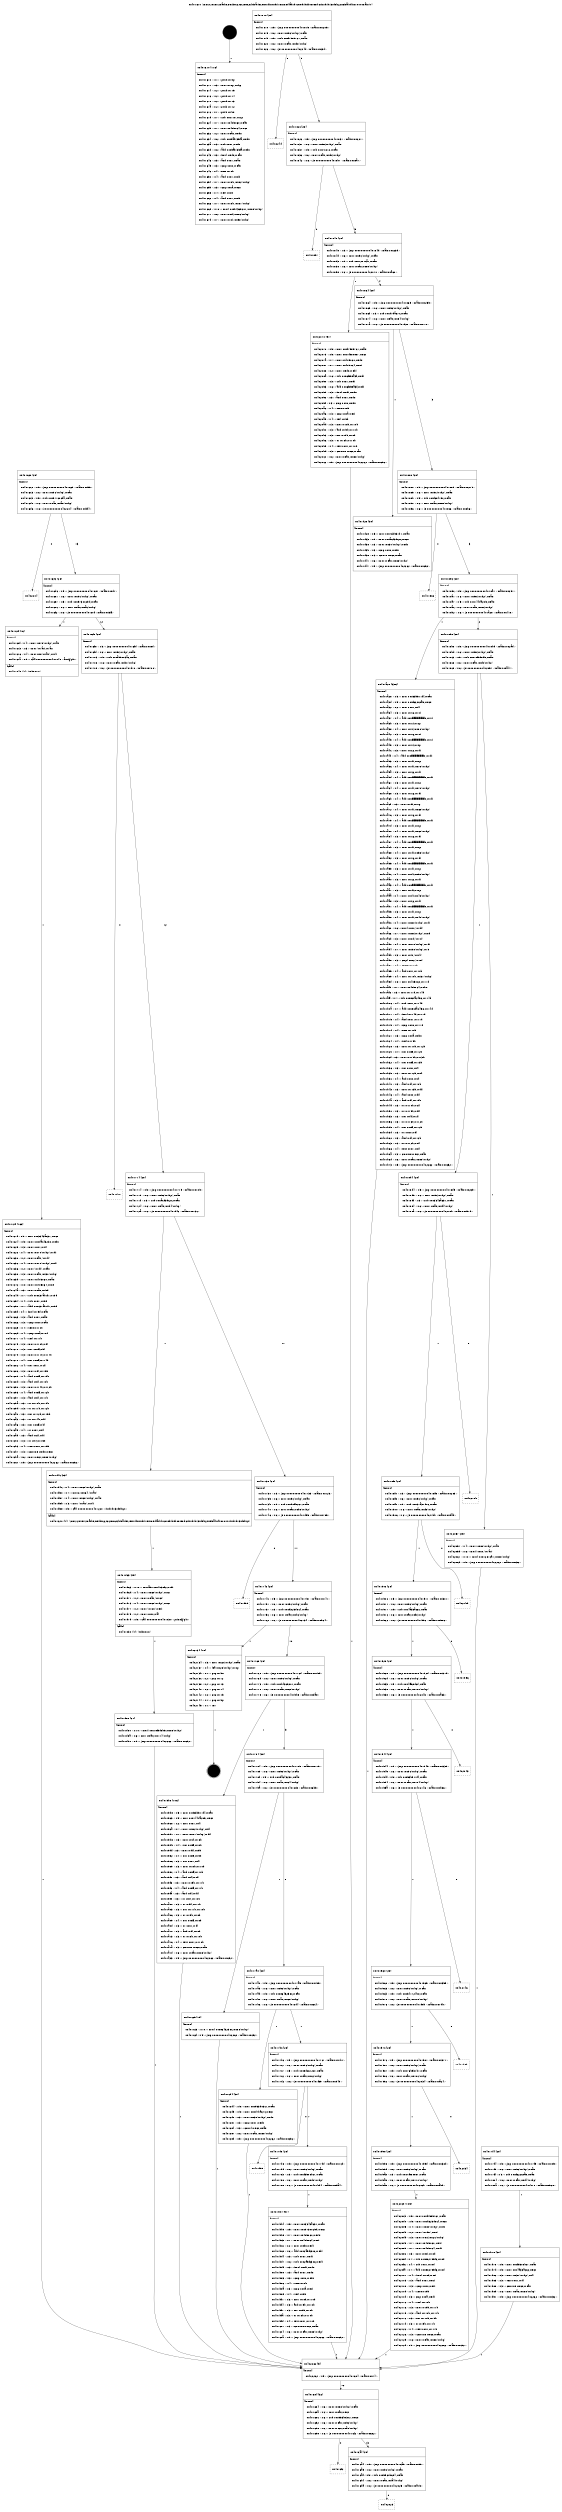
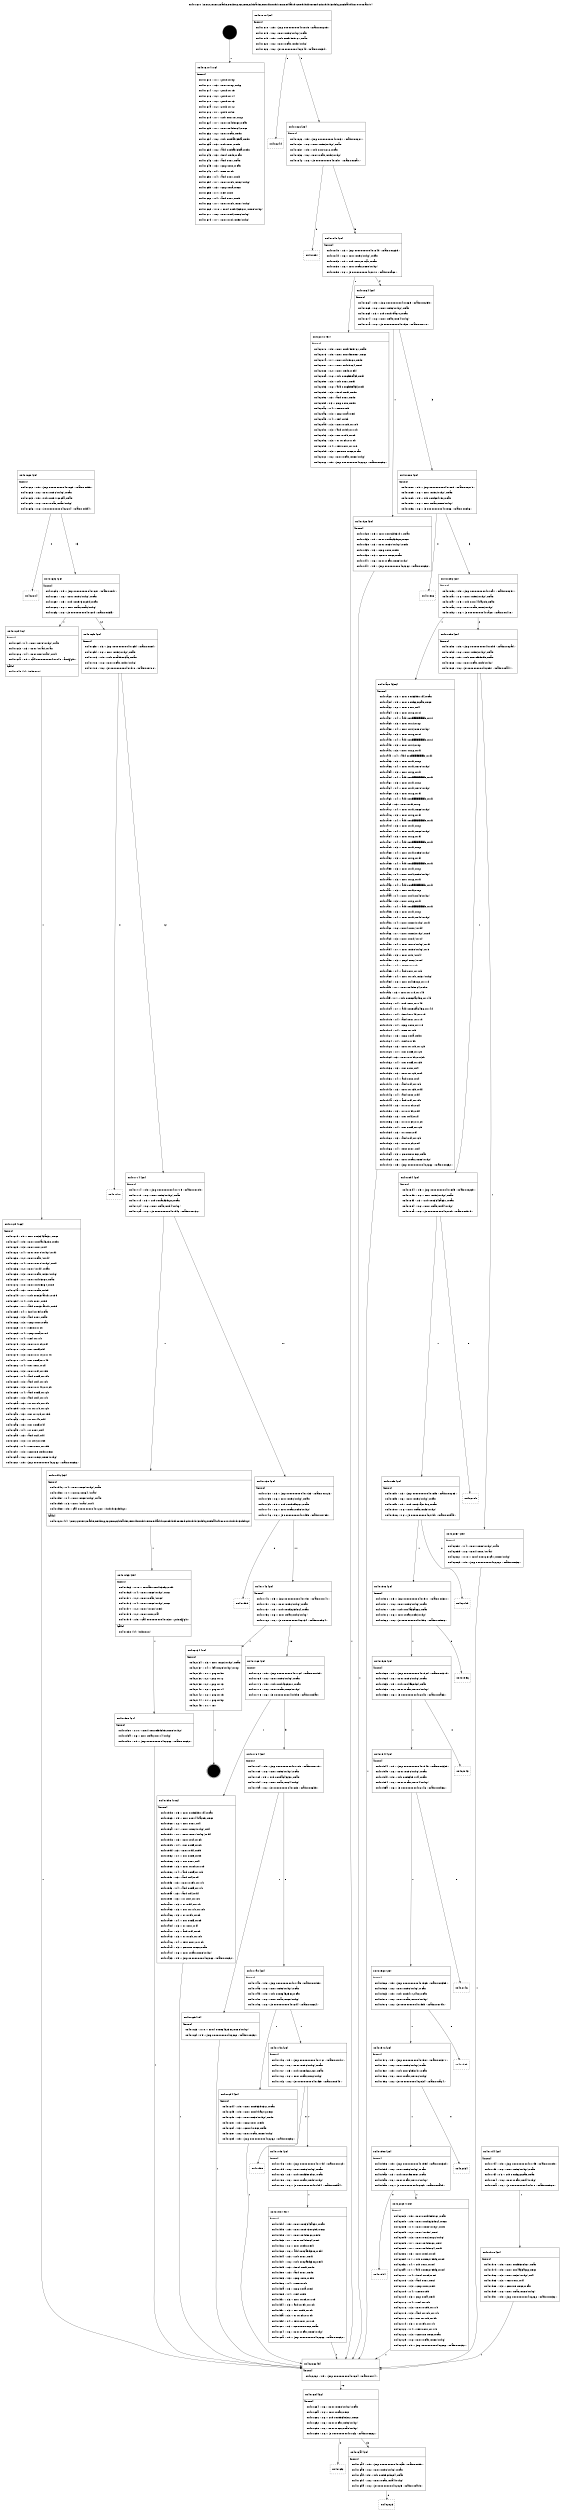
edge "0x401d2e [30]" -> "0x402262 [5]": added, label "1"
node "0x4019b4": added
